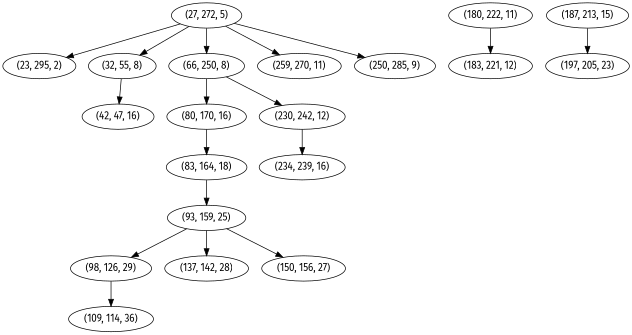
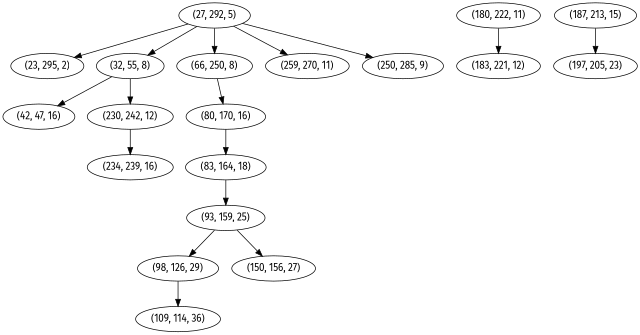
node "(27, 272, 5)": label "(27, 272, 5)" -> "(27, 292, 5)"
edge "(66, 250, 8)" -> "(230, 242, 12)": now "(32, 55, 8)" -> "(230, 242, 12)"
node "(137, 142, 28)": removed
